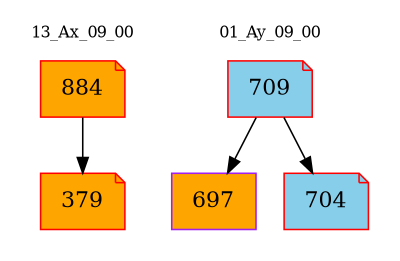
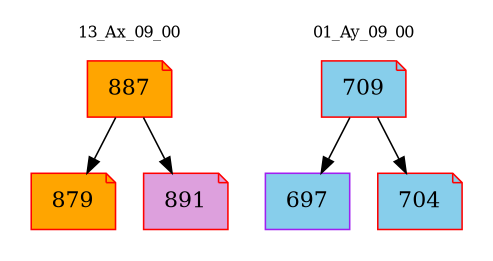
node "884": label "884" -> "887"
node "379": label "379" -> "879"
node "891": added
node "697": fillcolor orange -> skyblue
